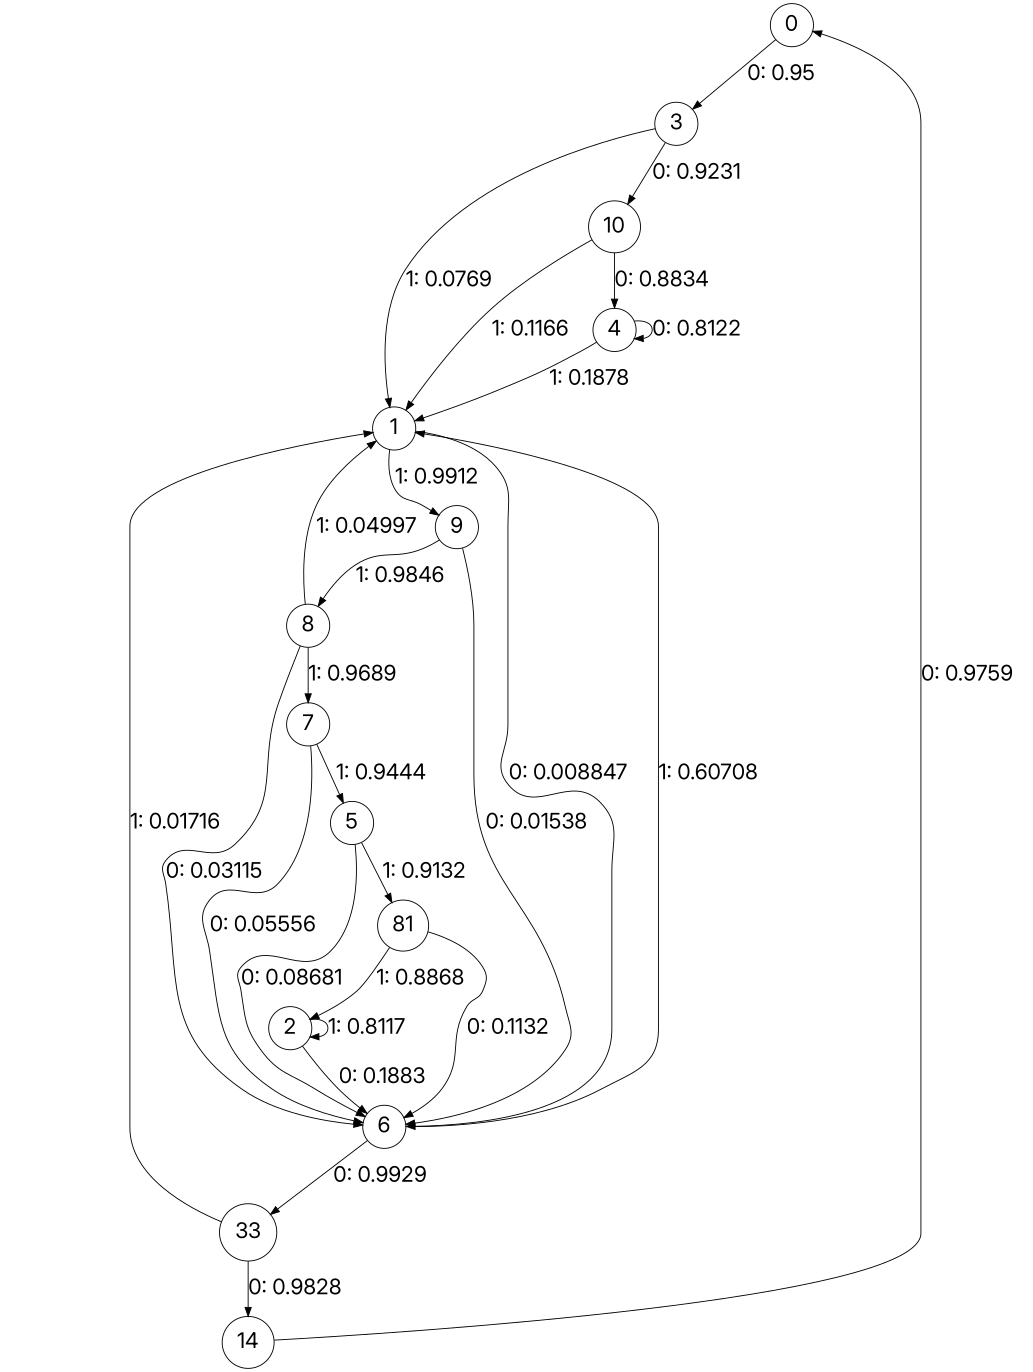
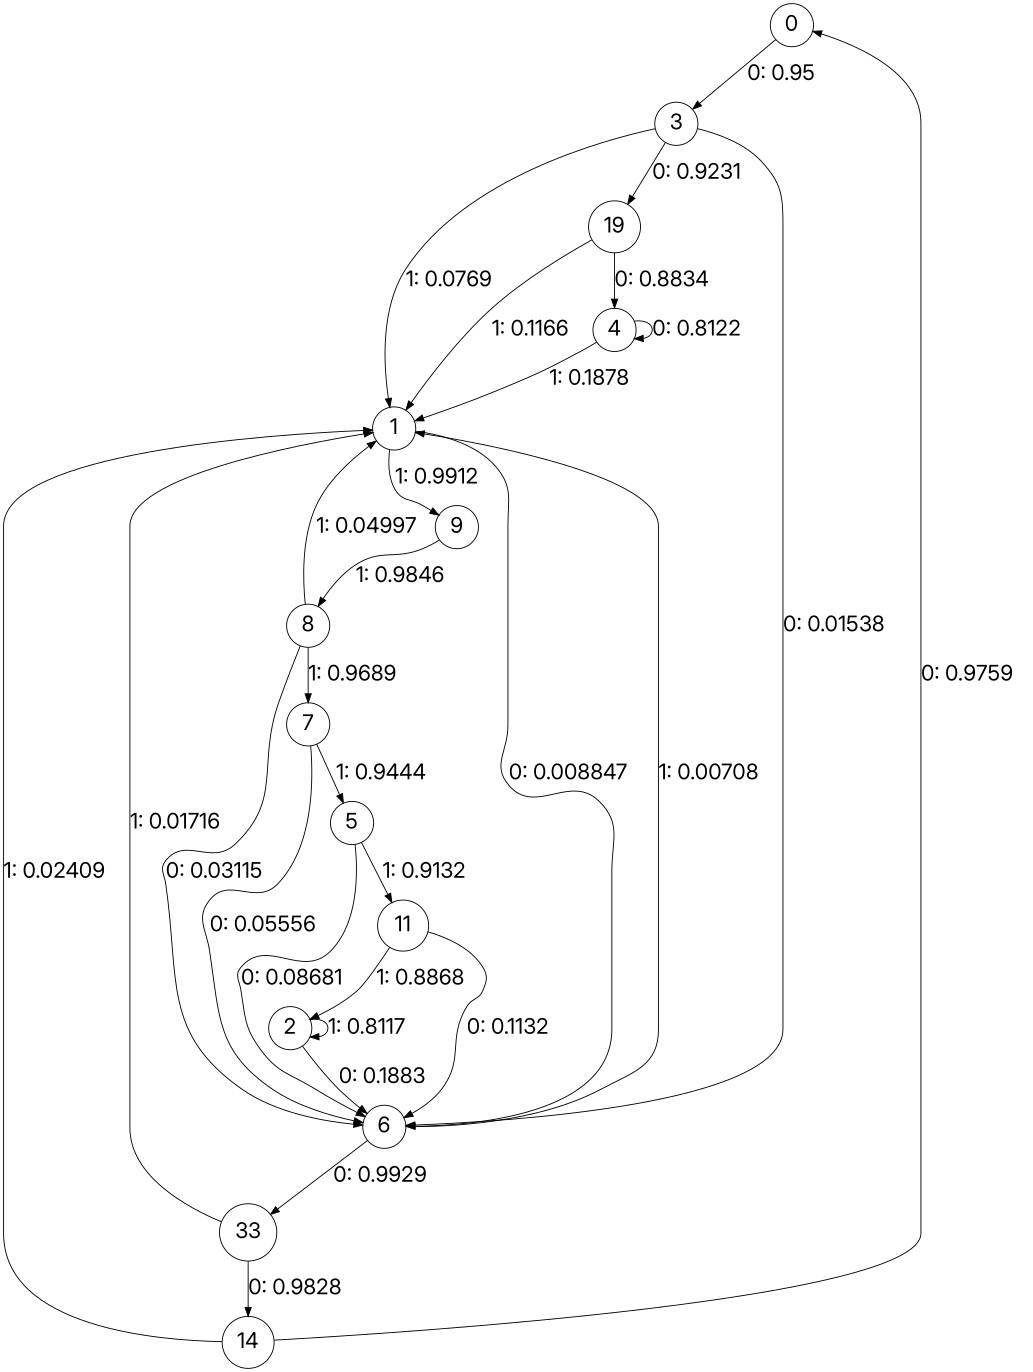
node "10": label "10" -> "19"
edge "6" -> "1": label "1: 0.60708  " -> "1: 0.00708  "
edge "14" -> "1": added, label "1: 0.02409"
edge "9" -> "6": now "3" -> "6"
node "81": label "81" -> "11"
